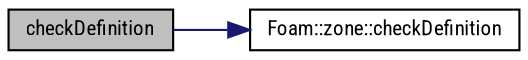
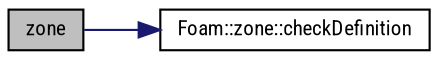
node "checkDefinition": label "checkDefinition" -> "zone"
